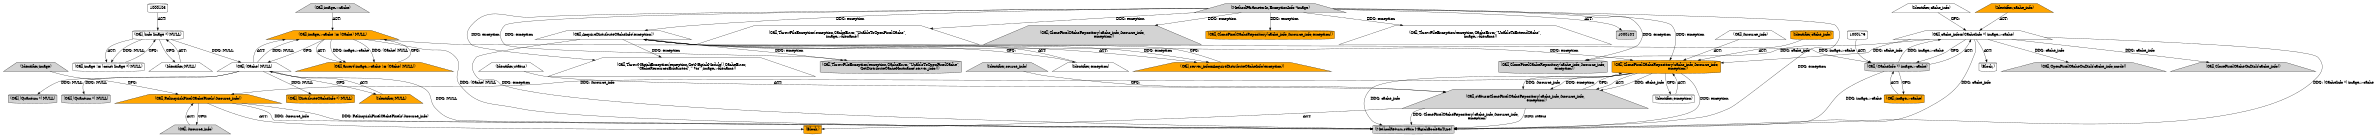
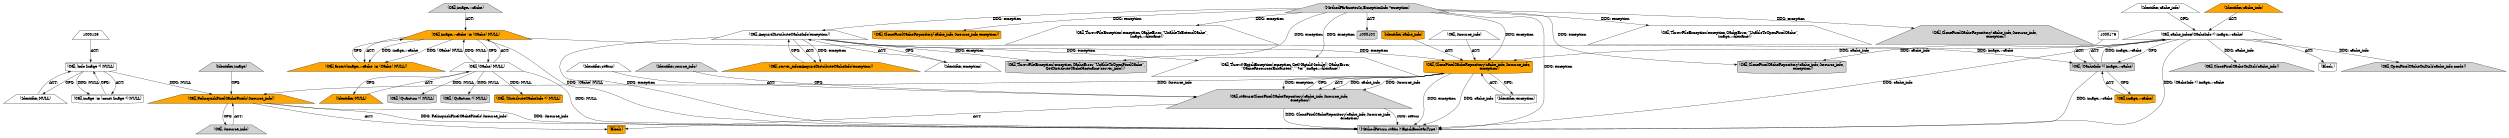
node "1000123": shape cylinder -> trapezium
node "(MethodParameterIn,ExceptionInfo *image)": label "(MethodParameterIn,ExceptionInfo *image)" -> "(MethodParameterIn,ExceptionInfo *exception)"
edge "(Call,(info Image *) NULL)" -> "(Call,(Cache) NULL)": now "(Call,(info Image *) NULL)" -> "(Call,RelinquishPixelCachePixels(&source_info))"
